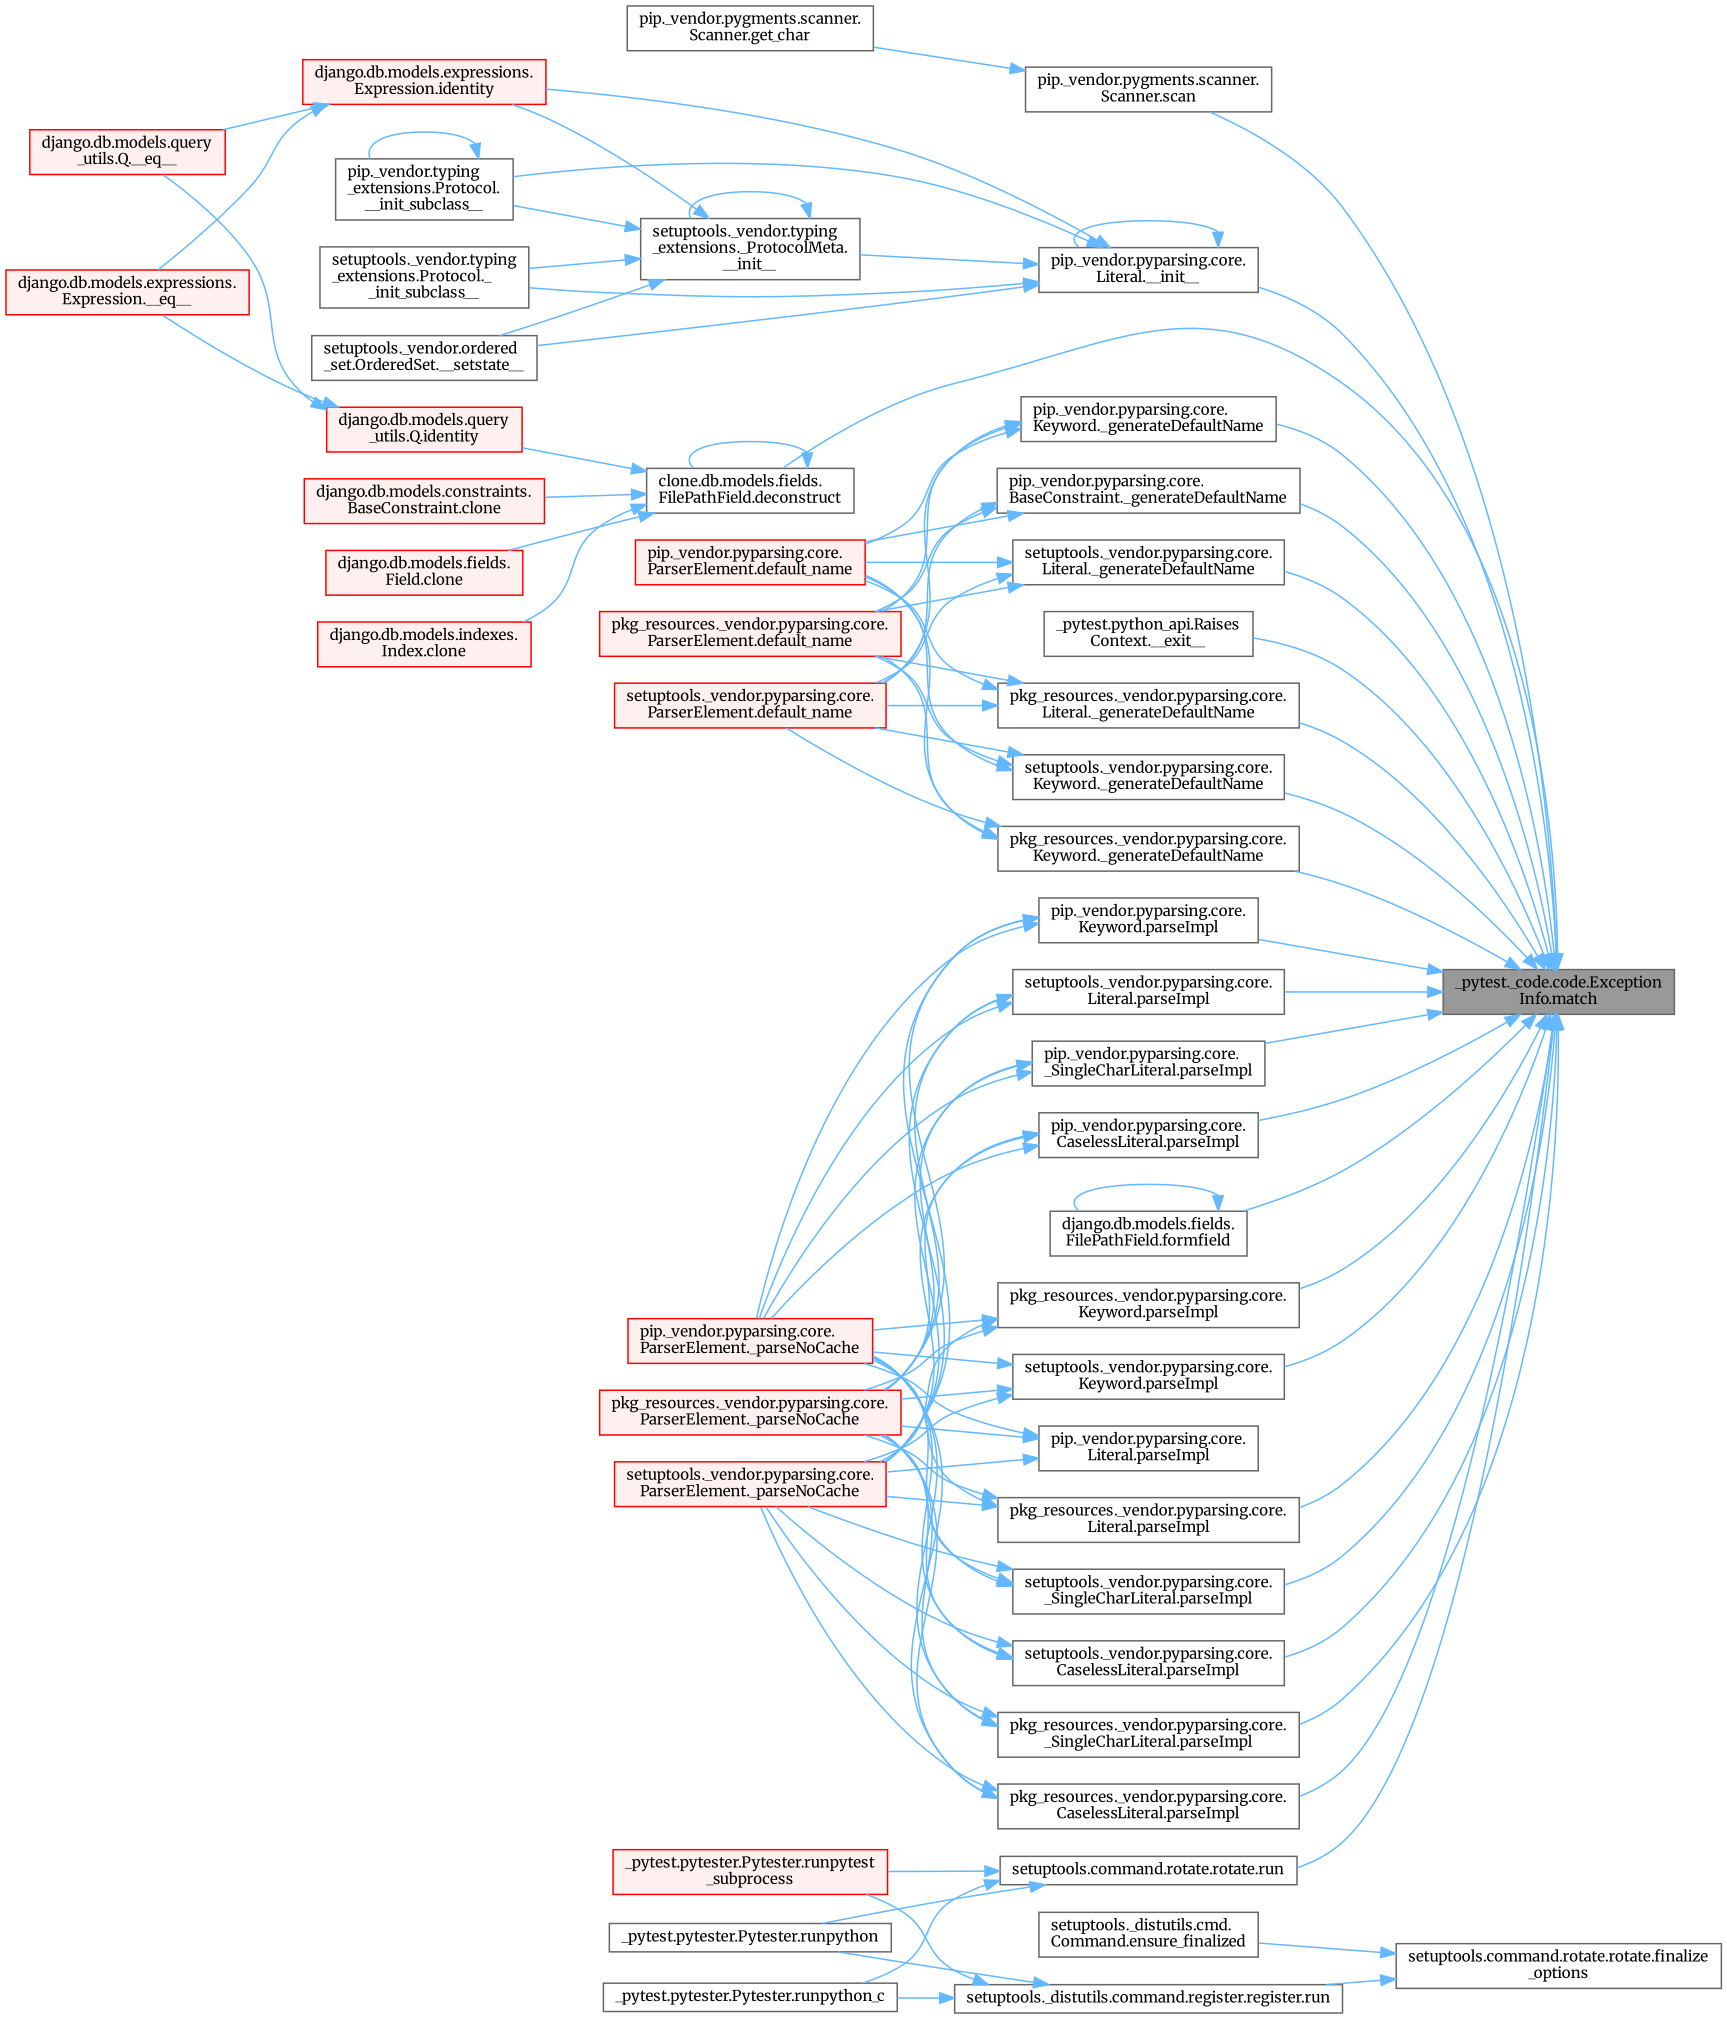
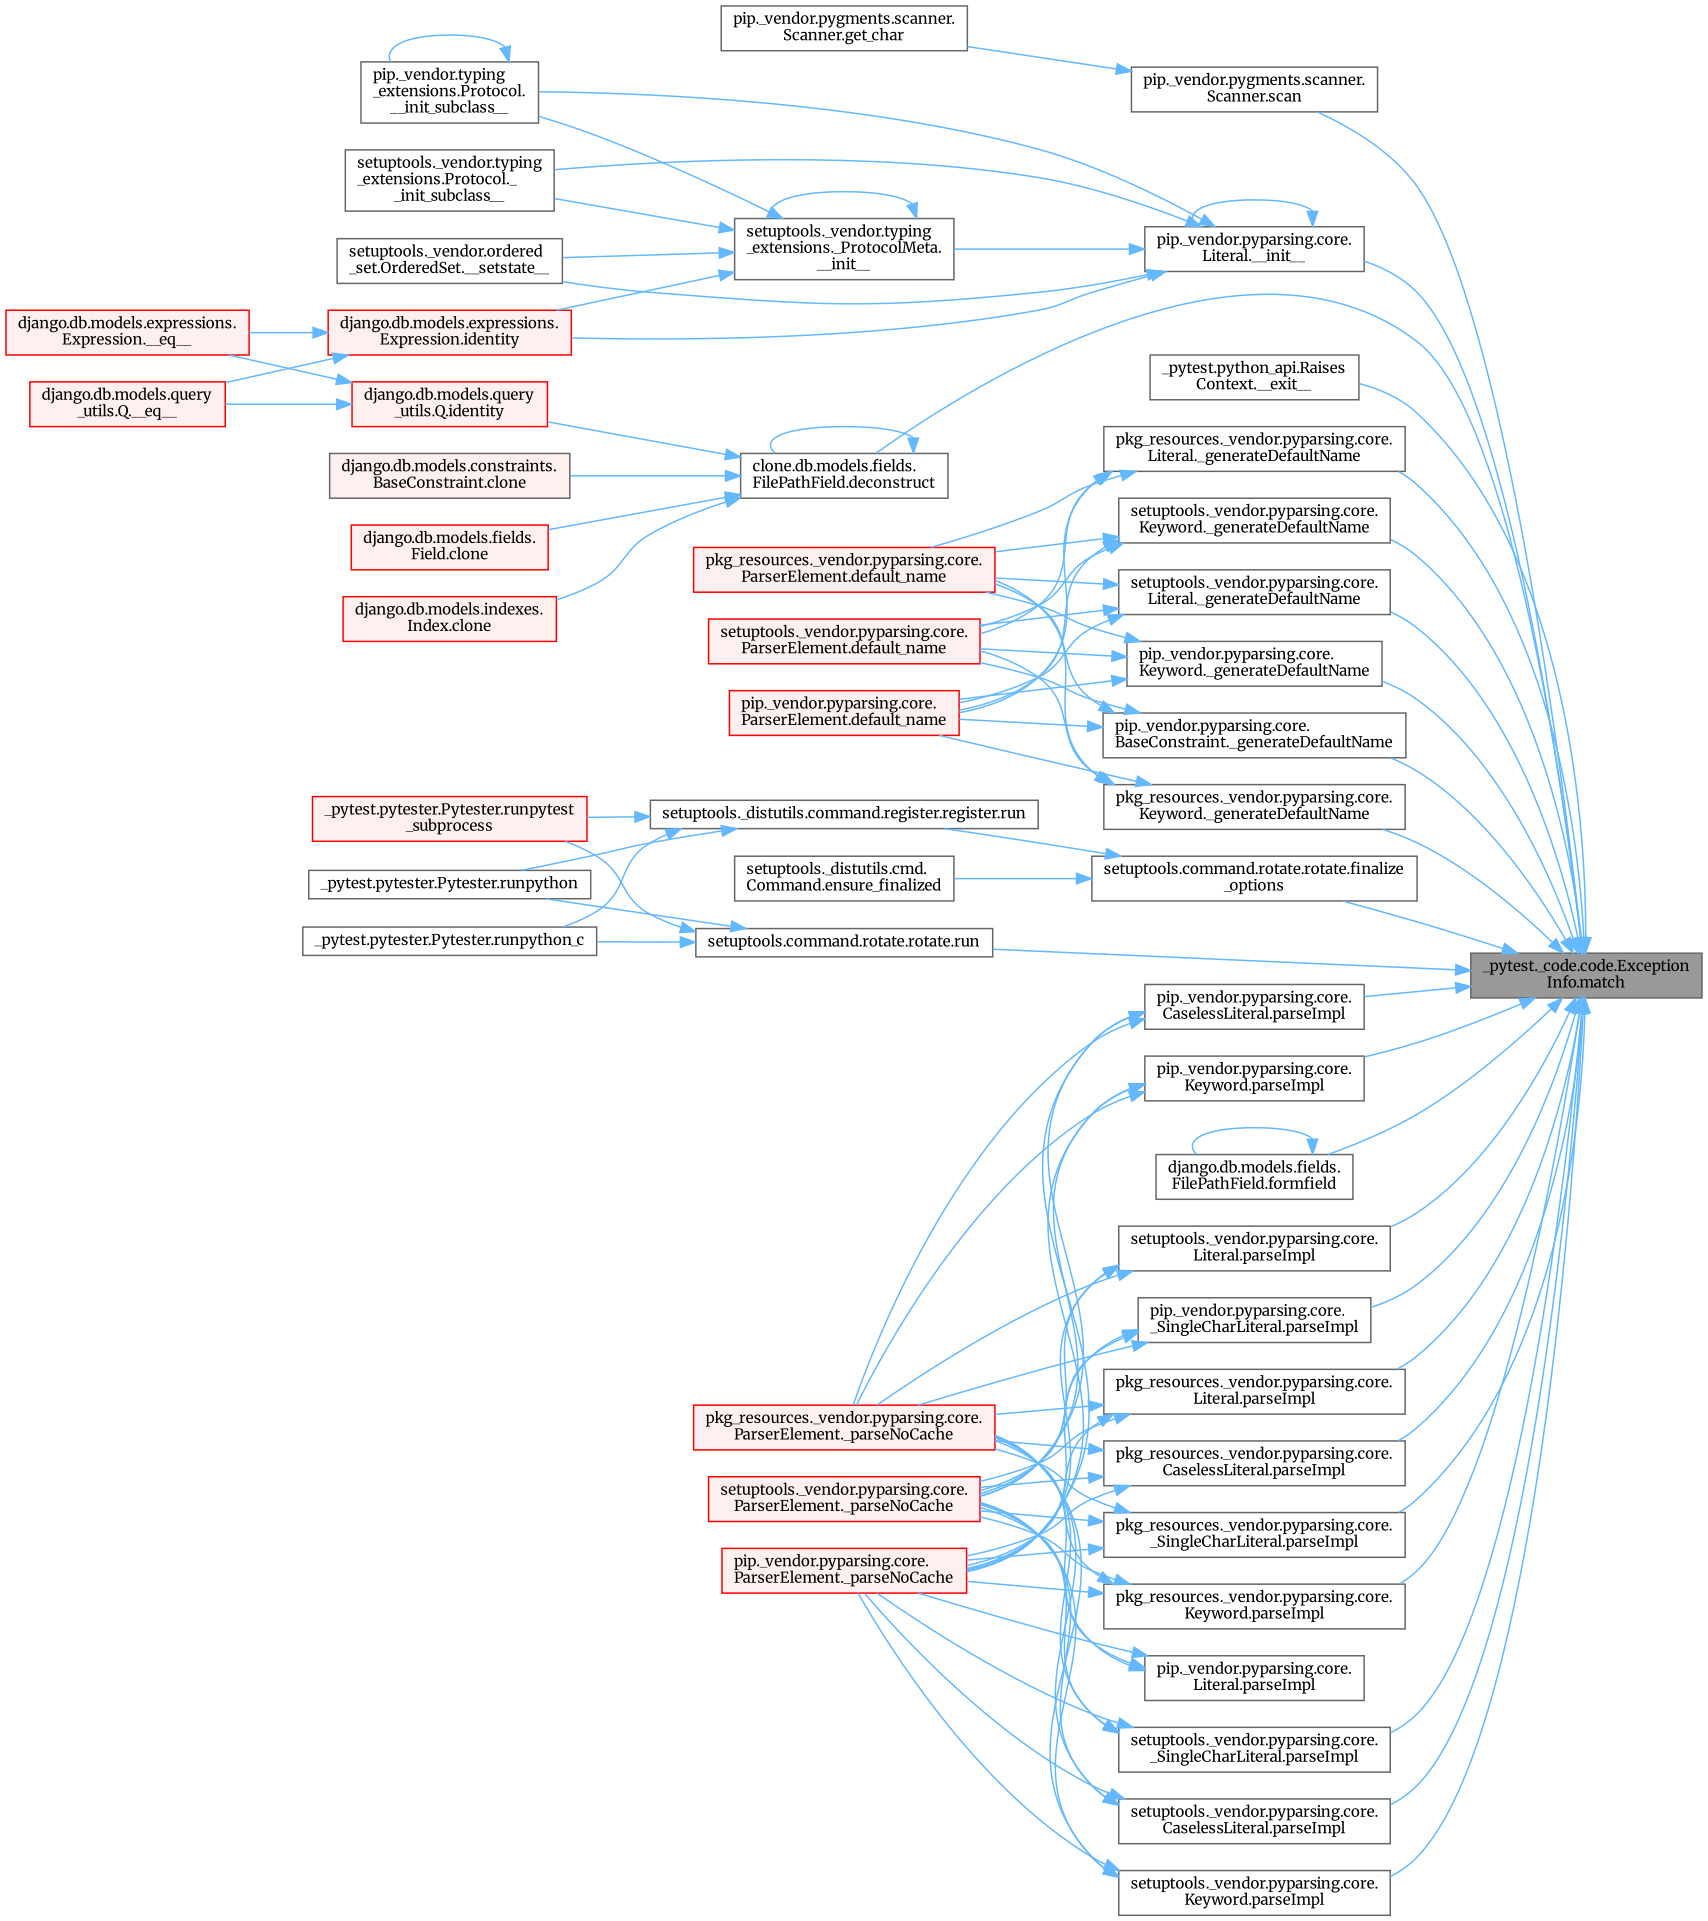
node "django.db.models.constraints. BaseConstraint.clone": color red -> grey40
edge "setuptools.command.rotate.rotate.finalize _options" -> "_pytest._code.code.Exception Info.match": added
